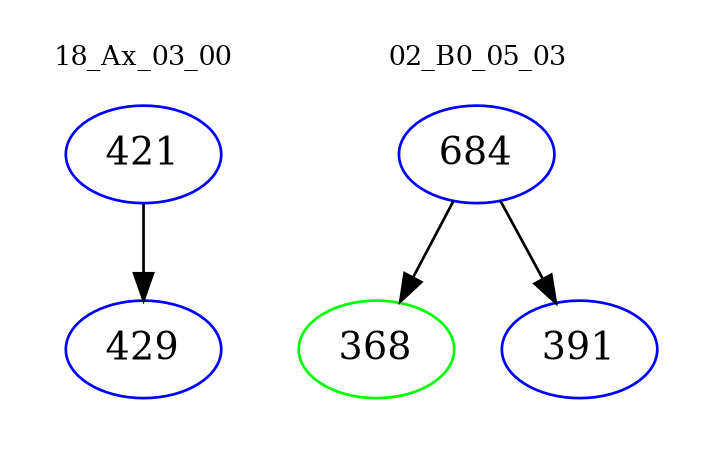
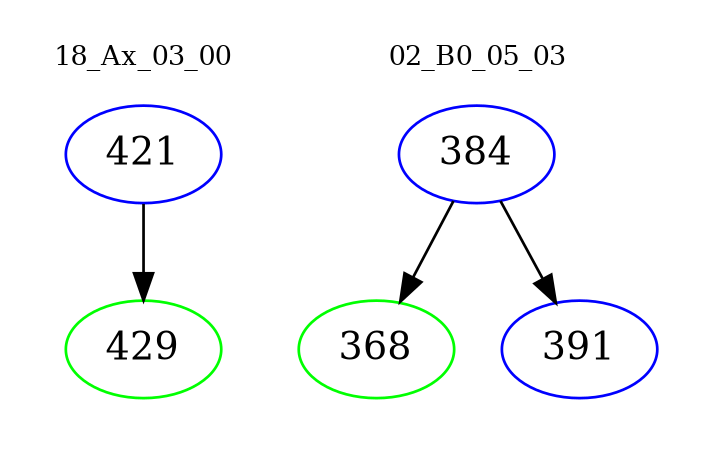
node "684": label "684" -> "384"
node "429": color blue -> green
